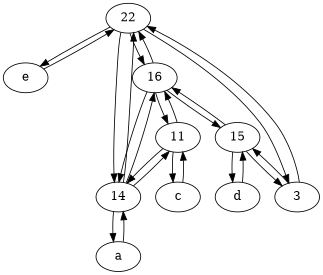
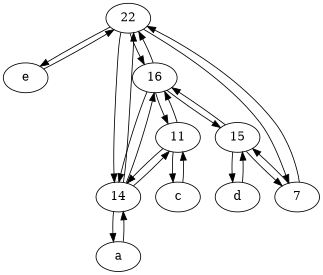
node "3": label "3" -> "7"
